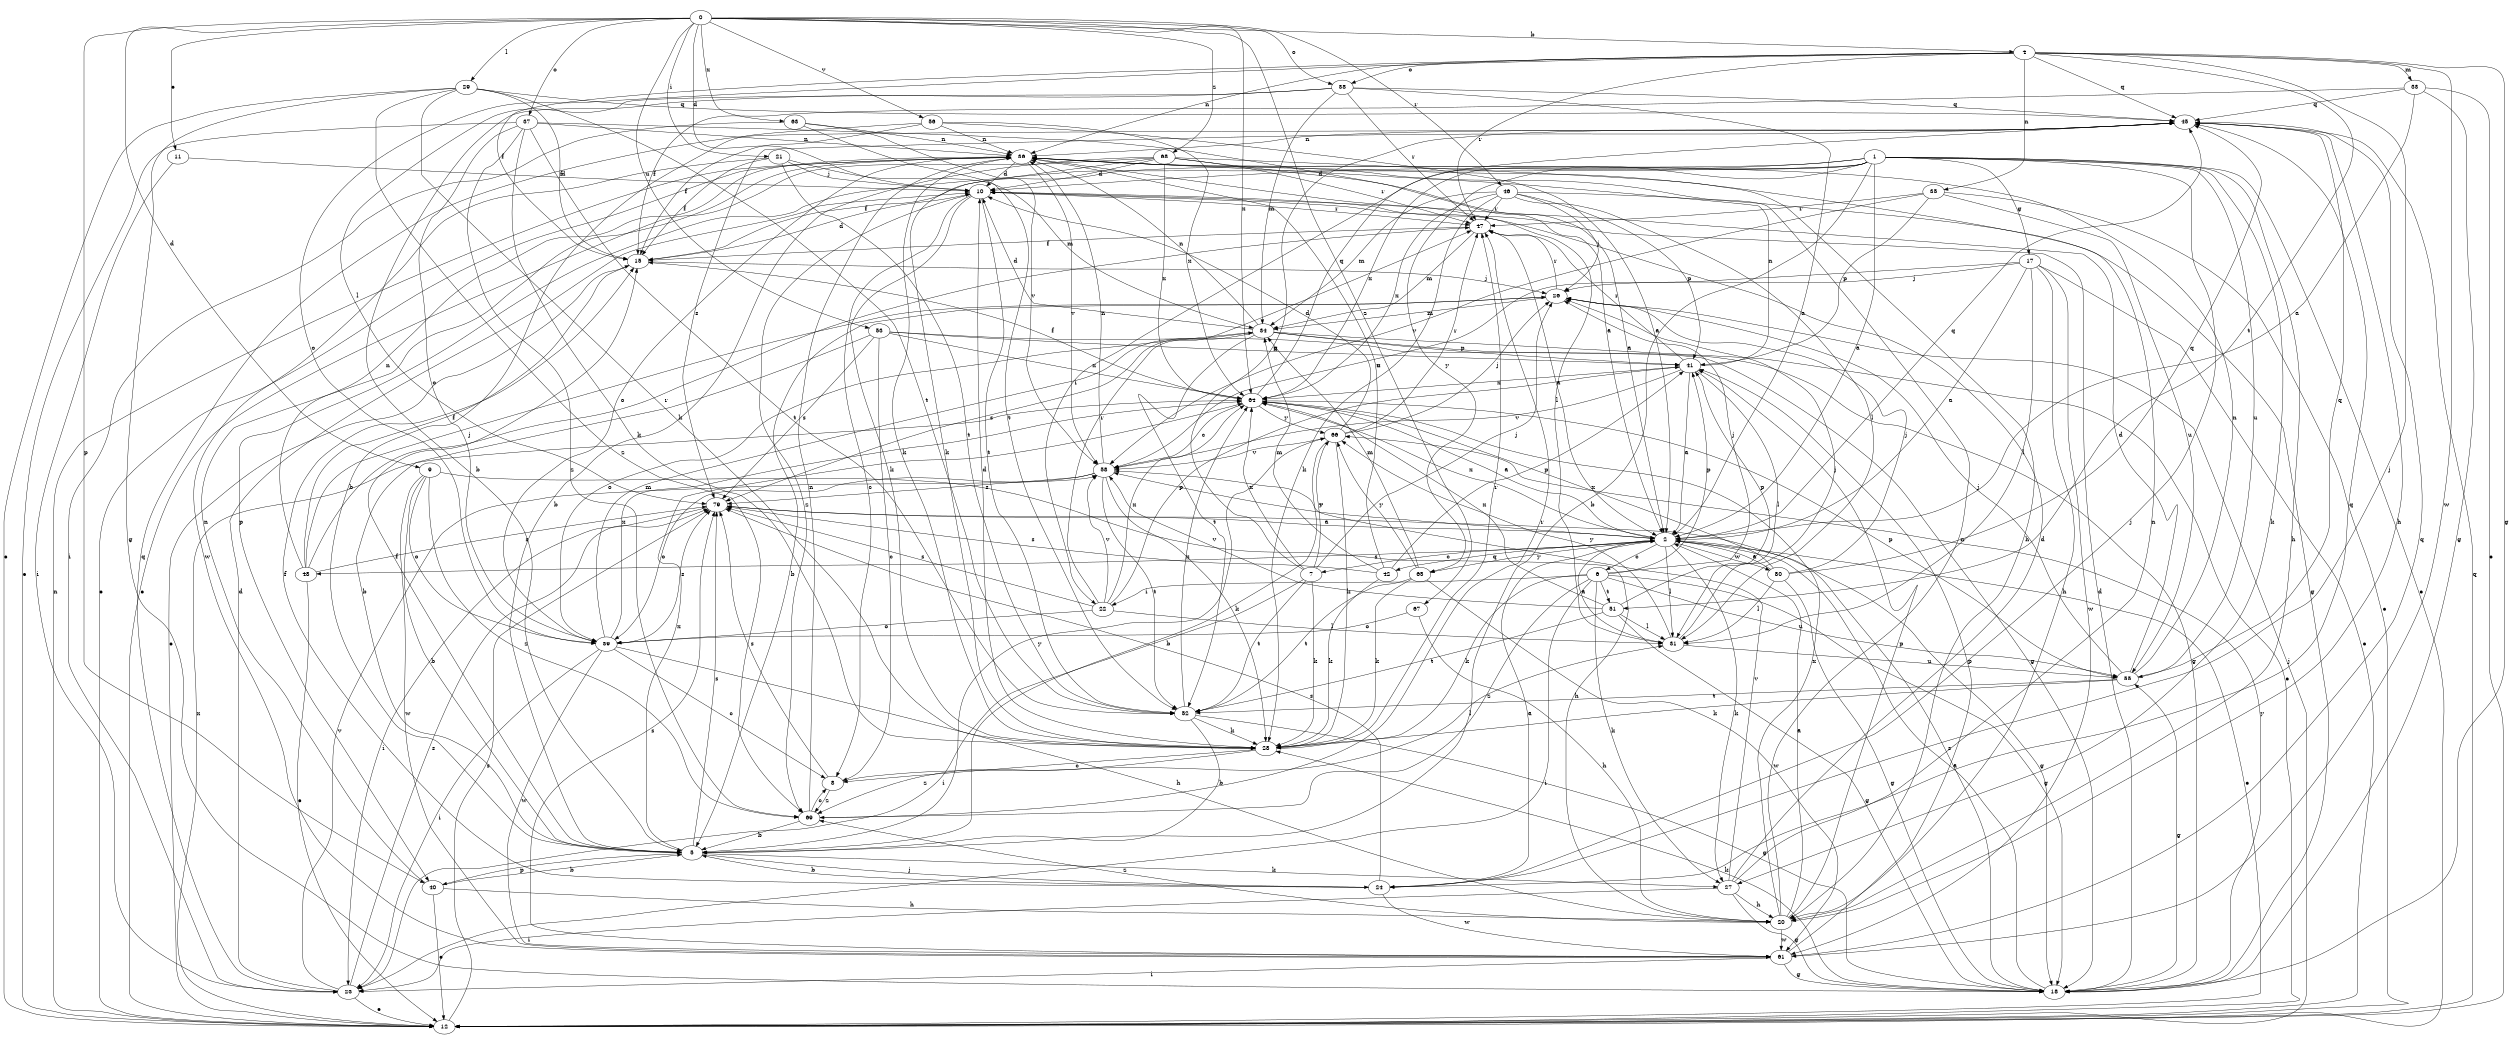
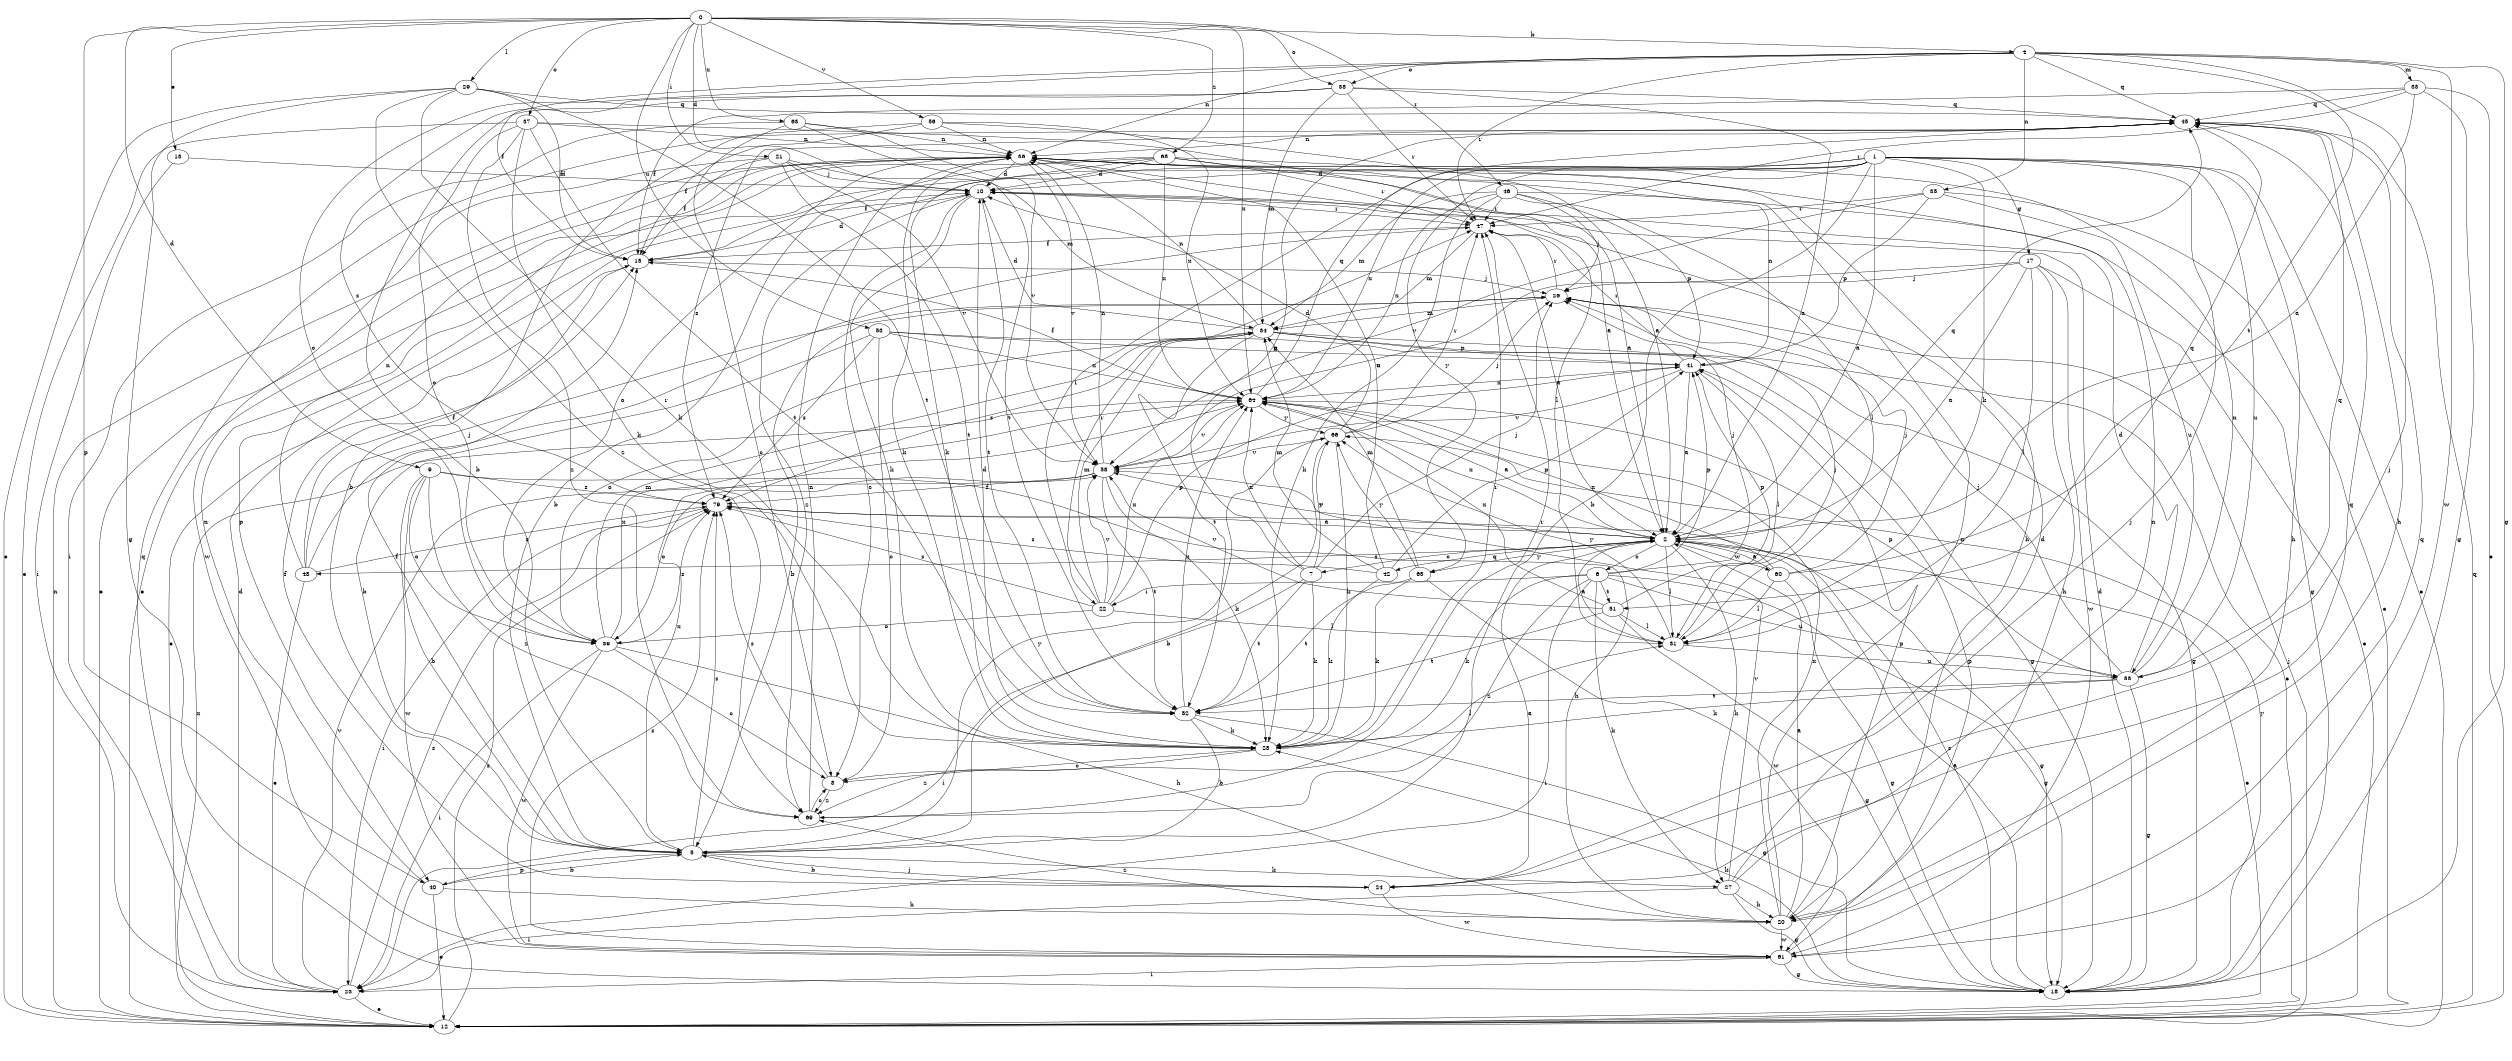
edge "33" -> "47": added, label "r"
node "11": label "11" -> "13"
edge "38" -> "79": label "l" -> "s"
edge "21" -> "58": added, label "v"
edge "63" -> "8": added, label "c"
edge "22" -> "34": added, label "m"
edge "64" -> "58": label "c" -> "v"
edge "58" -> "79": label "s" -> "f"
edge "1" -> "27": now "1" -> "31"
node "80": label "80" -> "60"
node "67": removed
edge "24" -> "79": now "9" -> "79"
edge "48" -> "12": now "48" -> "23"
edge "69" -> "5": removed, label "b"
edge "18" -> "55": reversed
